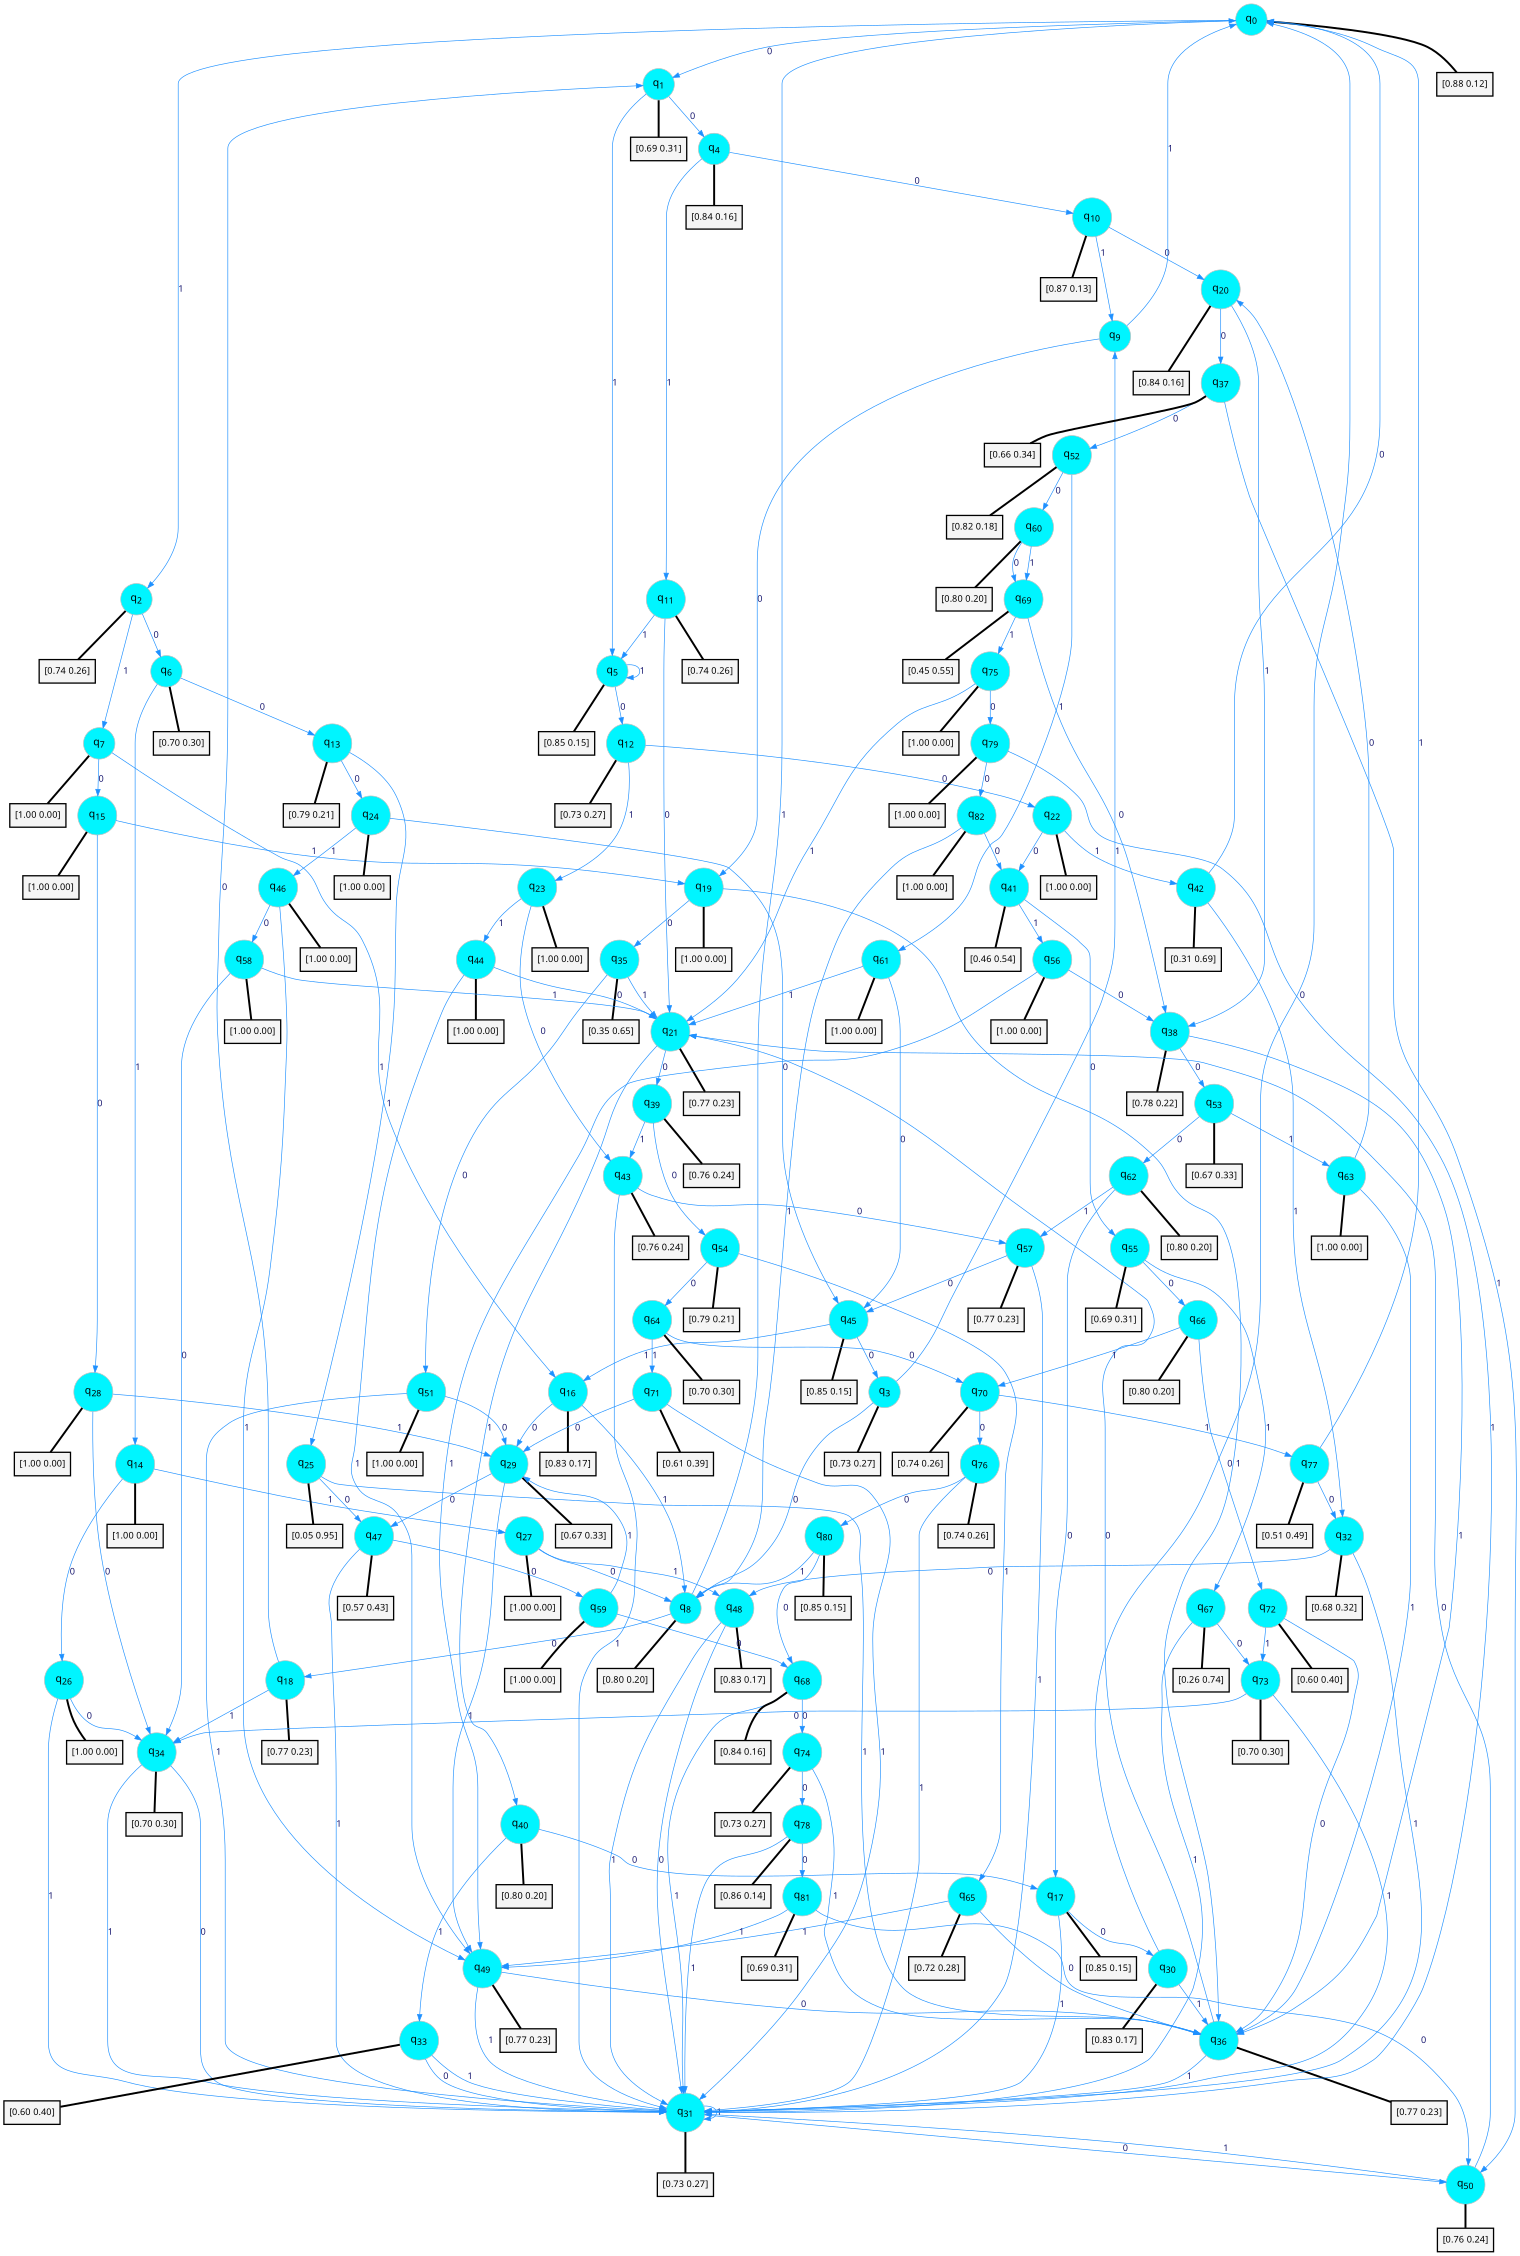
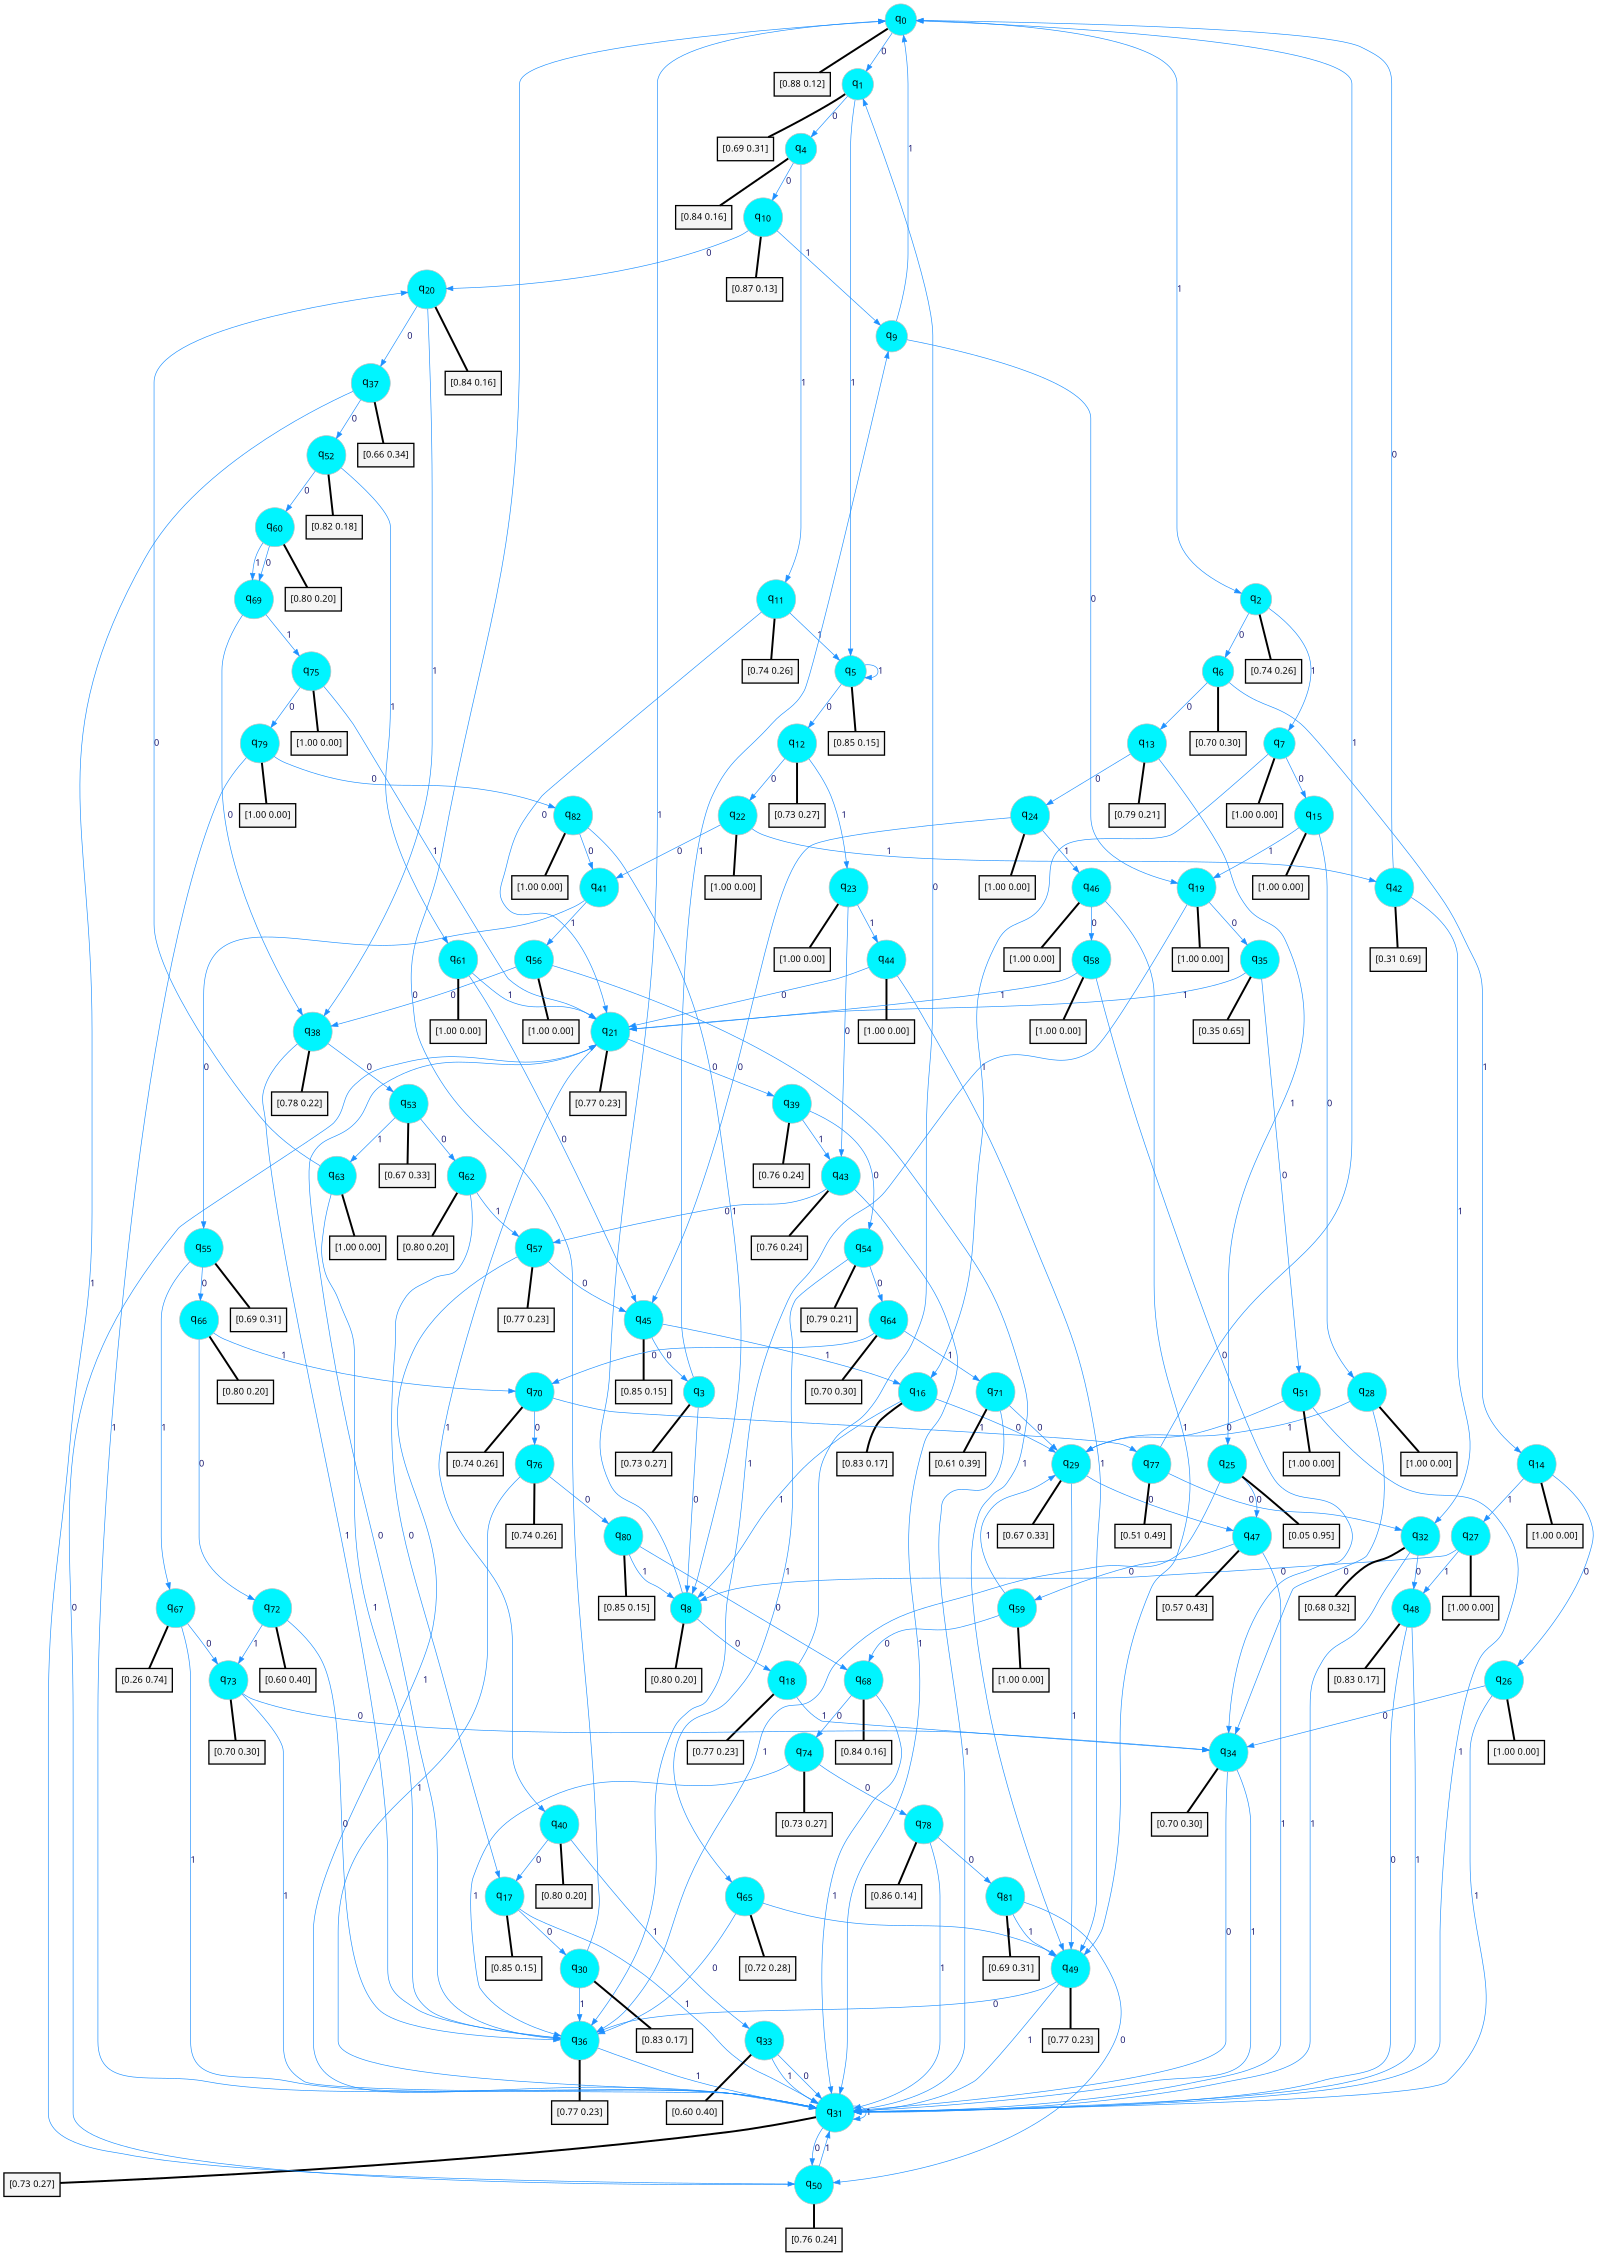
node "[0.45 0.55]": removed
node "[0.46 0.54]": removed
